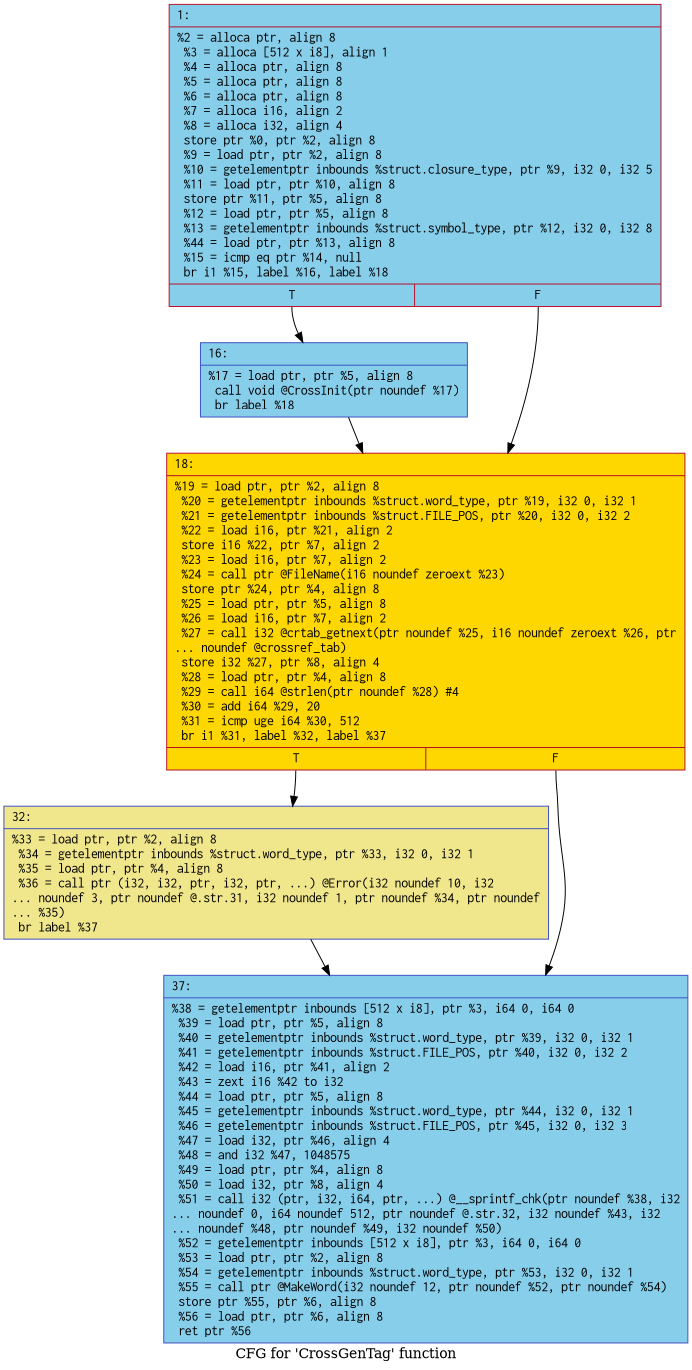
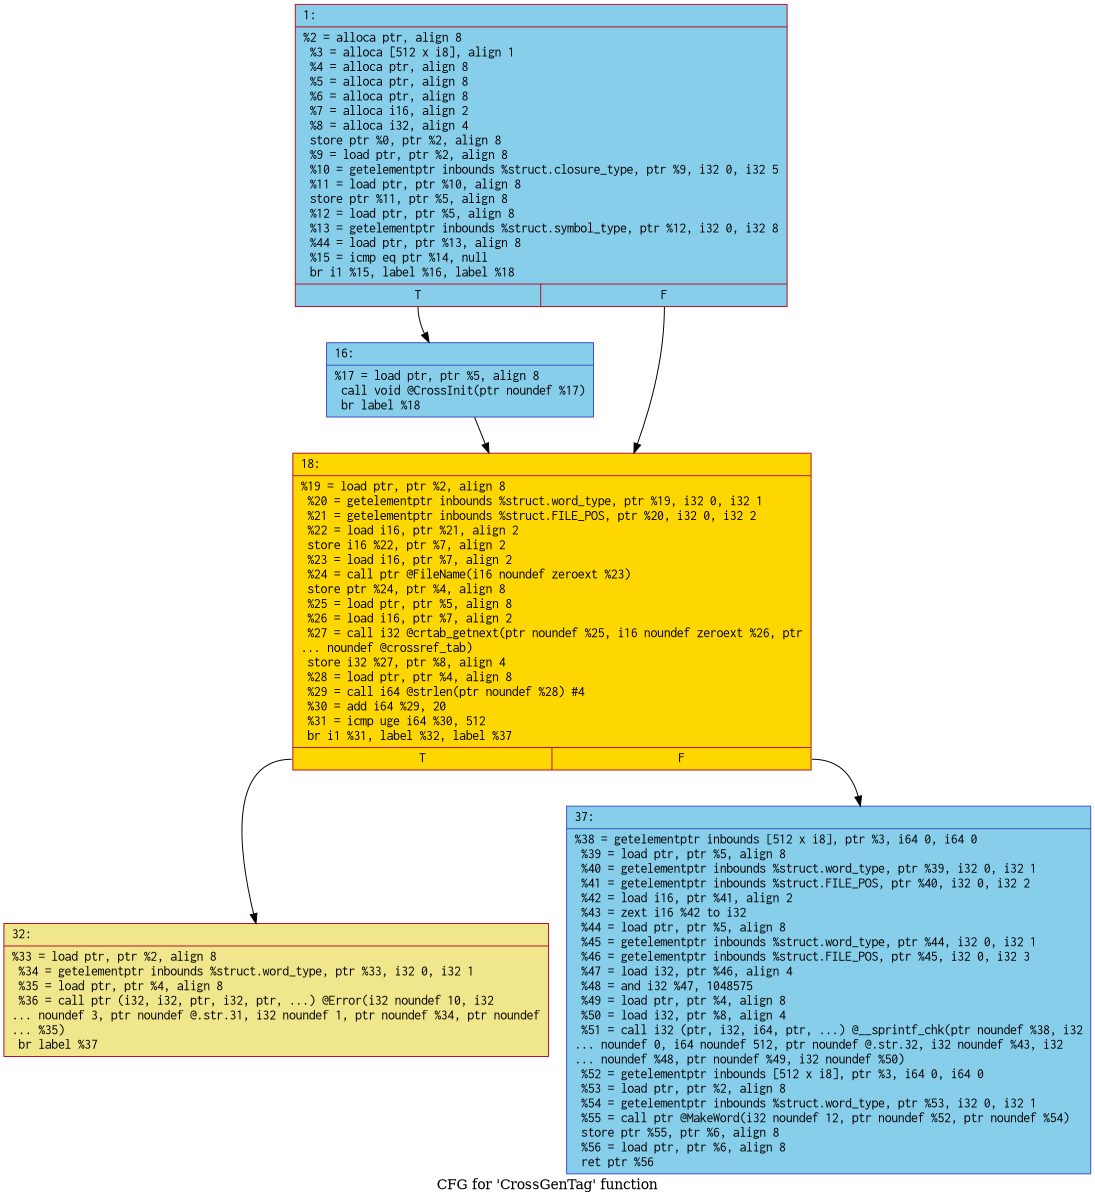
node "32:": color #3d50c3ff -> #b70d28ff
edge "32:" -> "37:": removed
